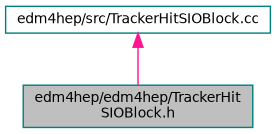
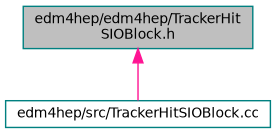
edge "edm4hep/edm4hep/TrackerHit SIOBlock.h" -> "edm4hep/src/TrackerHitSIOBlock.cc": reversed
